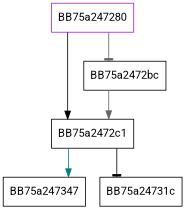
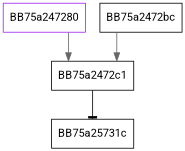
edge "BB75a247280" -> "BB75a2472bc": removed
edge "BB75a247280" -> "BB75a2472c1": color black -> gray40
node "BB75a247347": removed
node "BB75a24731c": label "BB75a24731c" -> "BB75a25731c"
